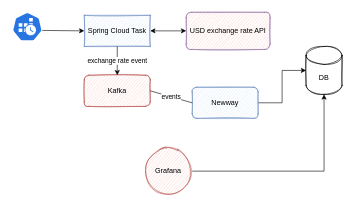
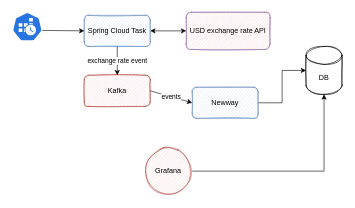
node "Spring Cloud Task": shape rectangle -> rounded rectangle
edge "Kafka" -- "Newway": arrowhead none -> classic
